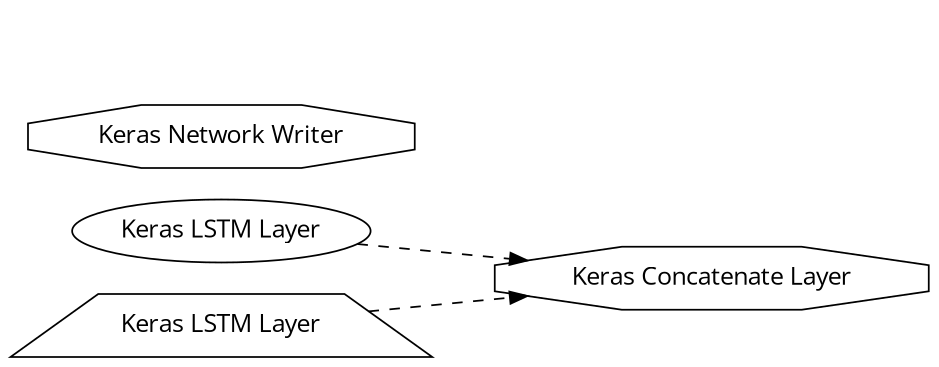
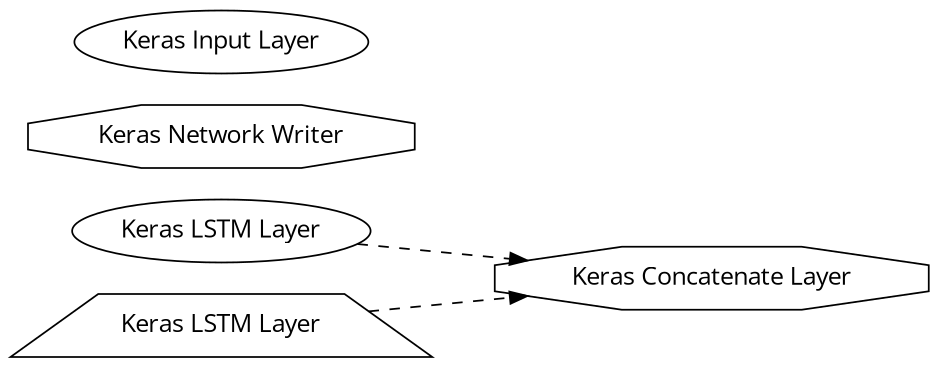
node "Keras Input Layer": added
